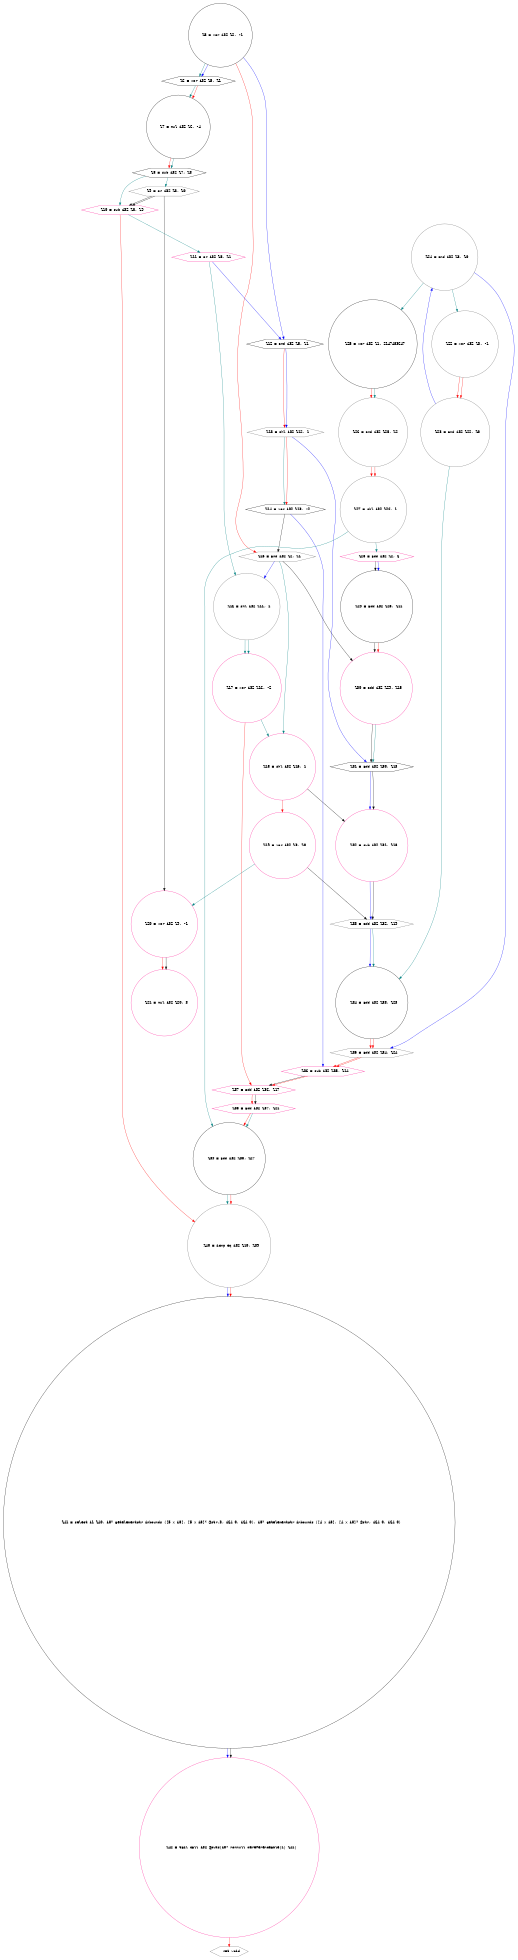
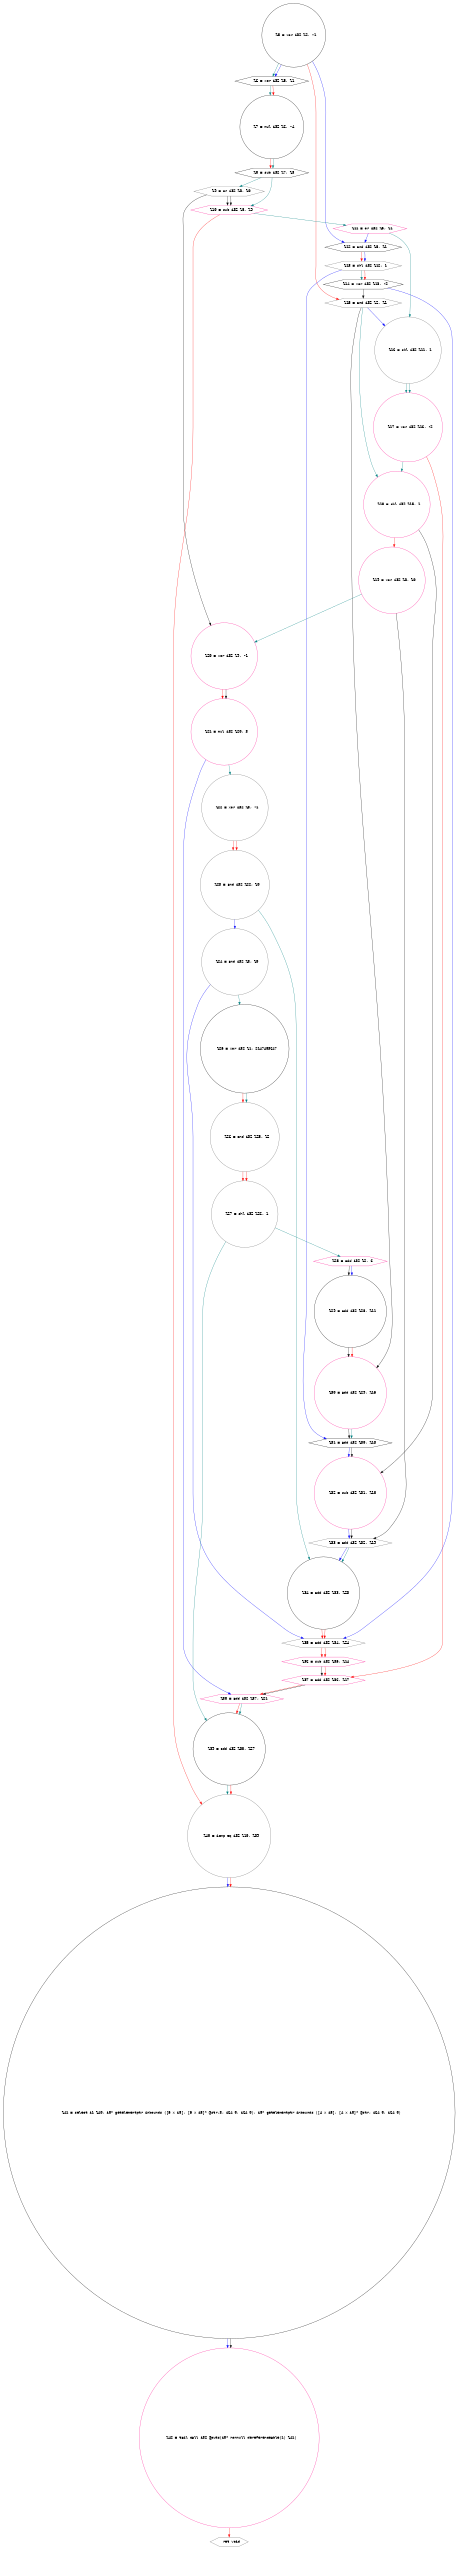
edge "%24 = and i32 %3, %0" -> "%22 = xor i32 %3, -1": now "%21 = mul i32 %20, 3" -> "%22 = xor i32 %3, -1"
edge "%14 = xor i32 %13, -2" -> "%36 = sub i32 %35, %14": now "%14 = xor i32 %13, -2" -> "%35 = add i32 %34, %24"
edge "%21 = mul i32 %20, 3" -> "%38 = add i32 %37, %21": added
